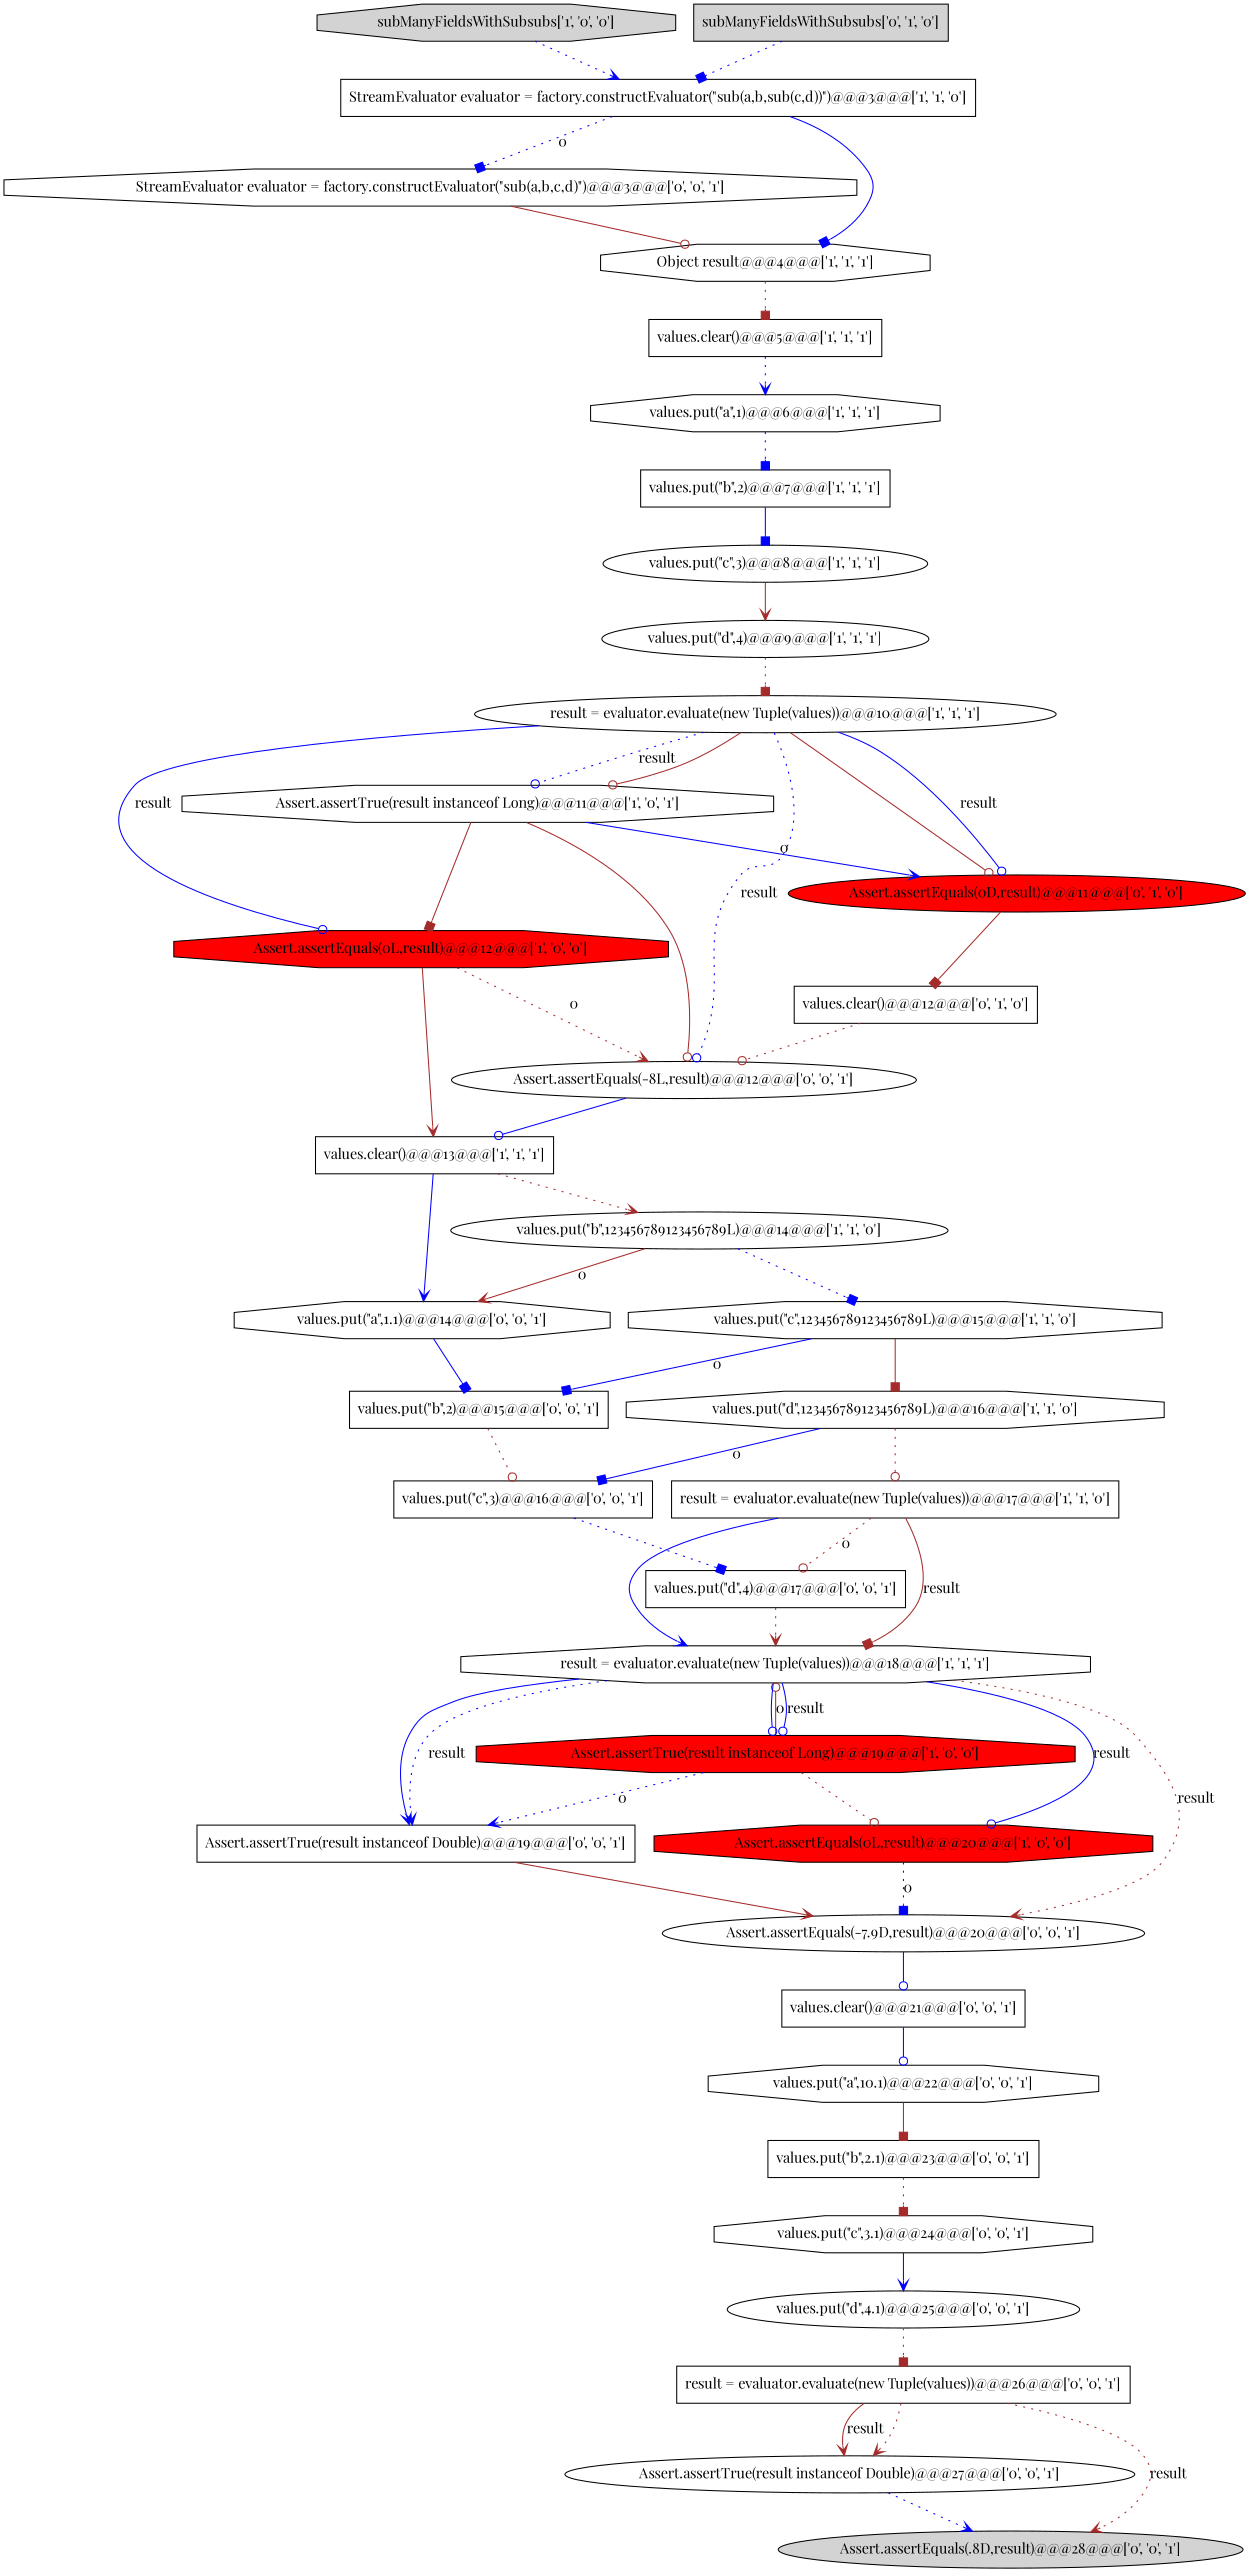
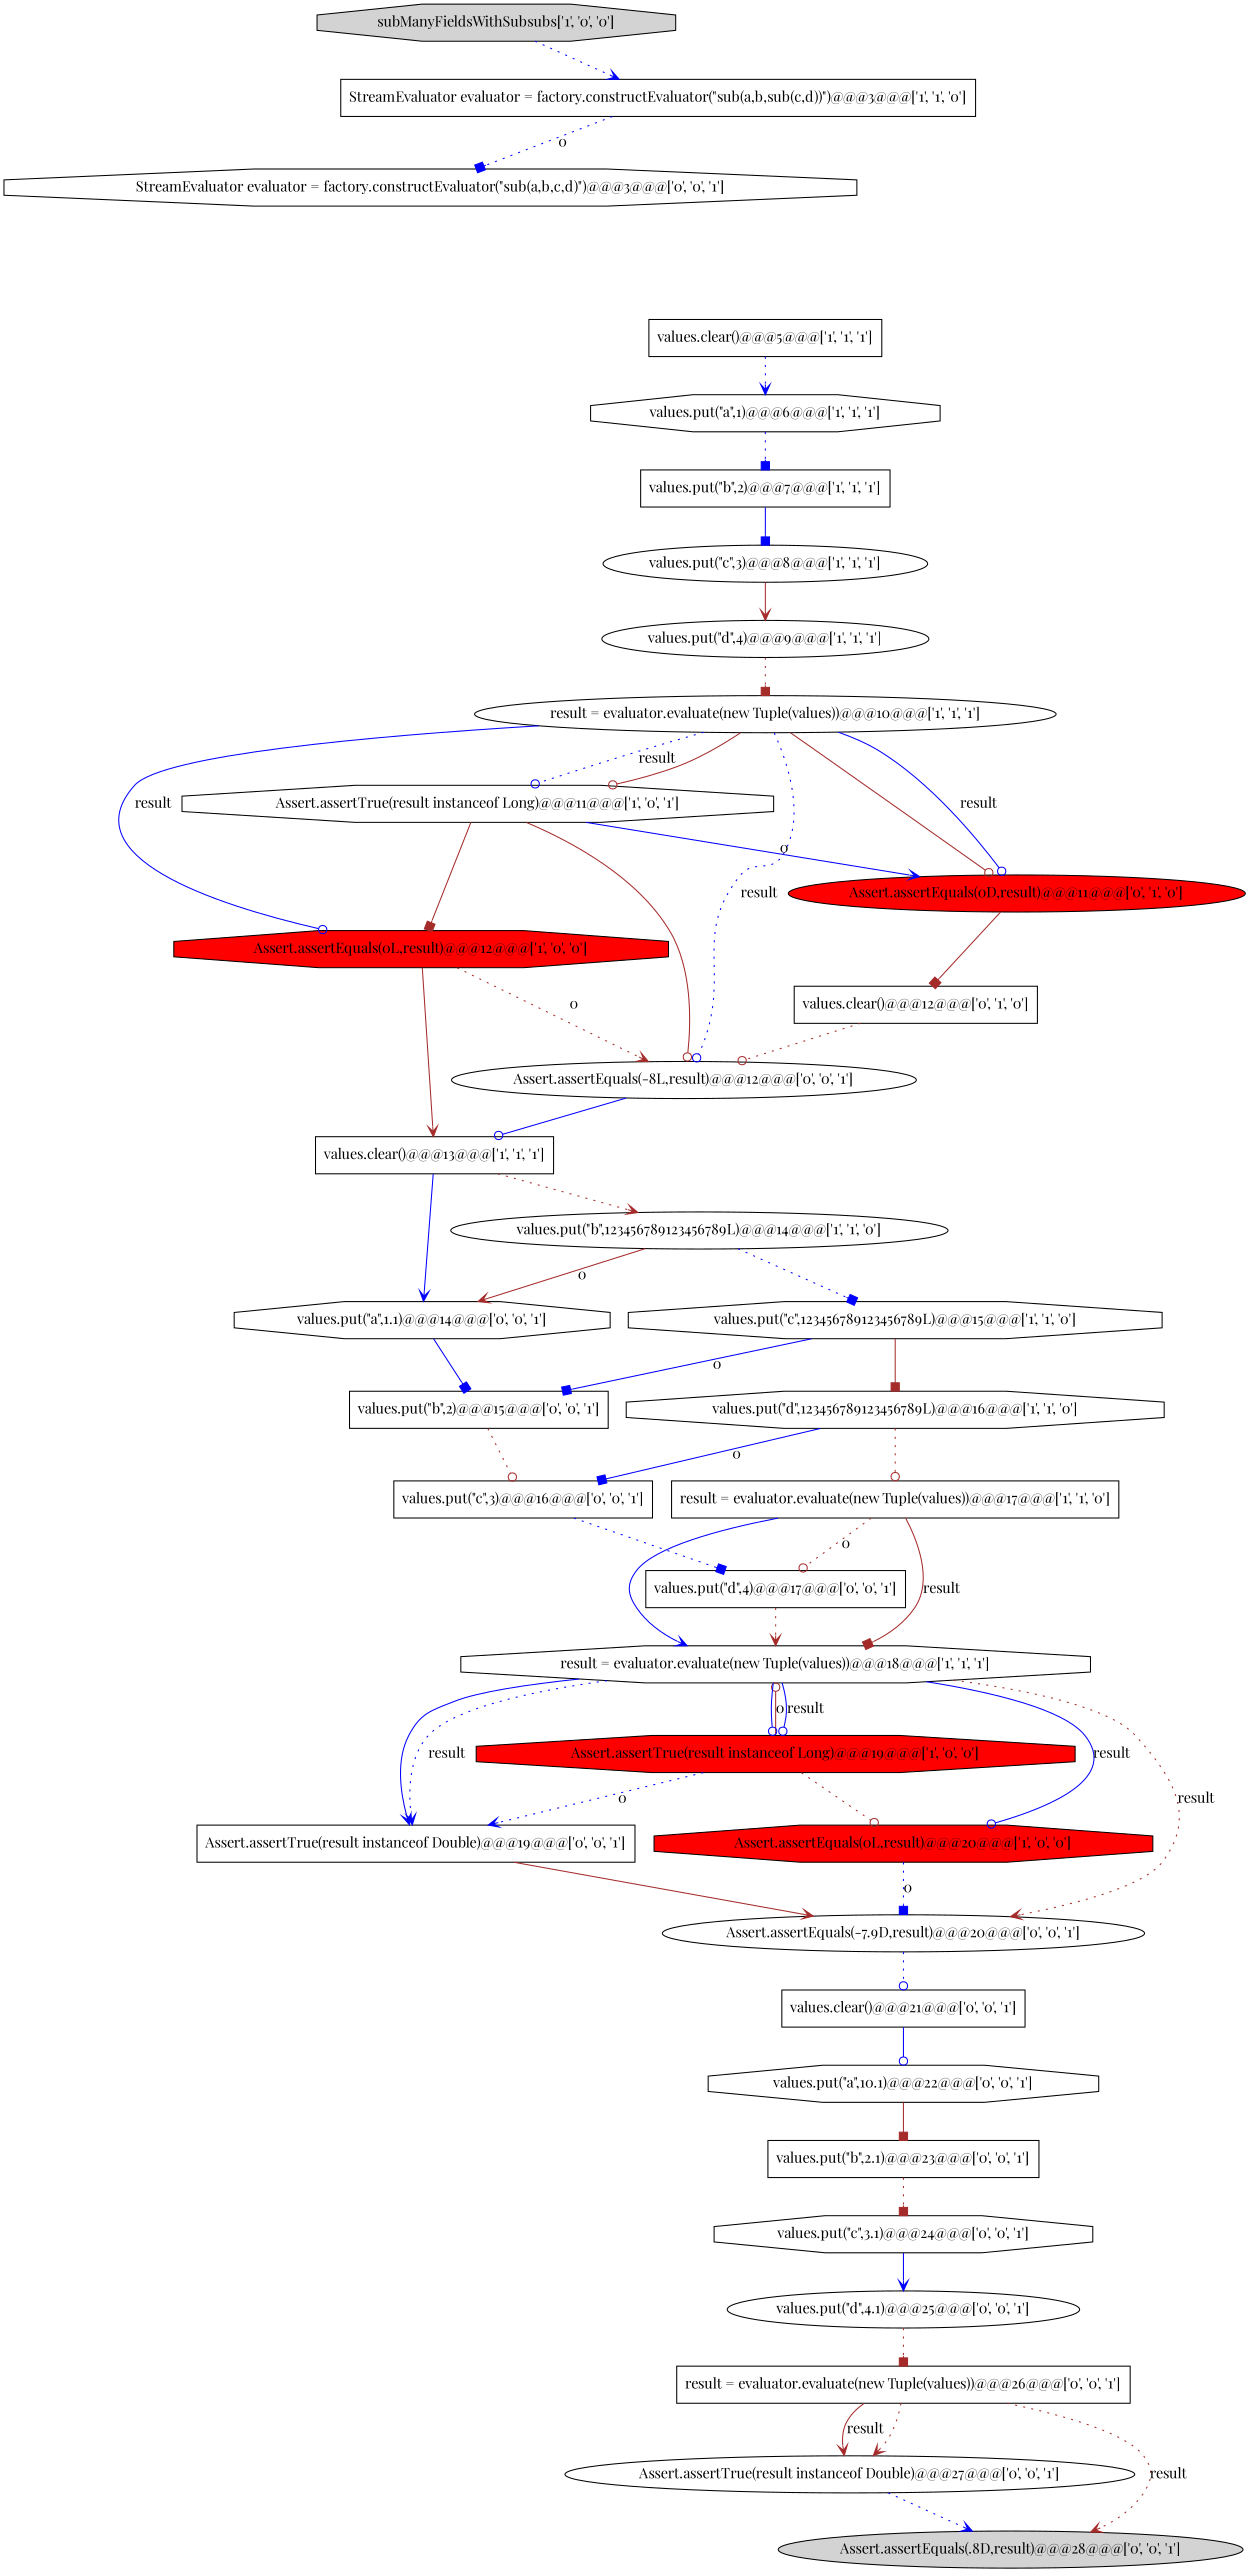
node "subManyFieldsWithSubsubs['0', '1', '0']": removed
node "Object result@@@4@@@['1', '1', '1']": removed
edge "Assert.assertEquals(-7.9D,result)@@@20@@@['0', '0', '1']" -> "values.clear()@@@21@@@['0', '0', '1']": style solid -> dotted
